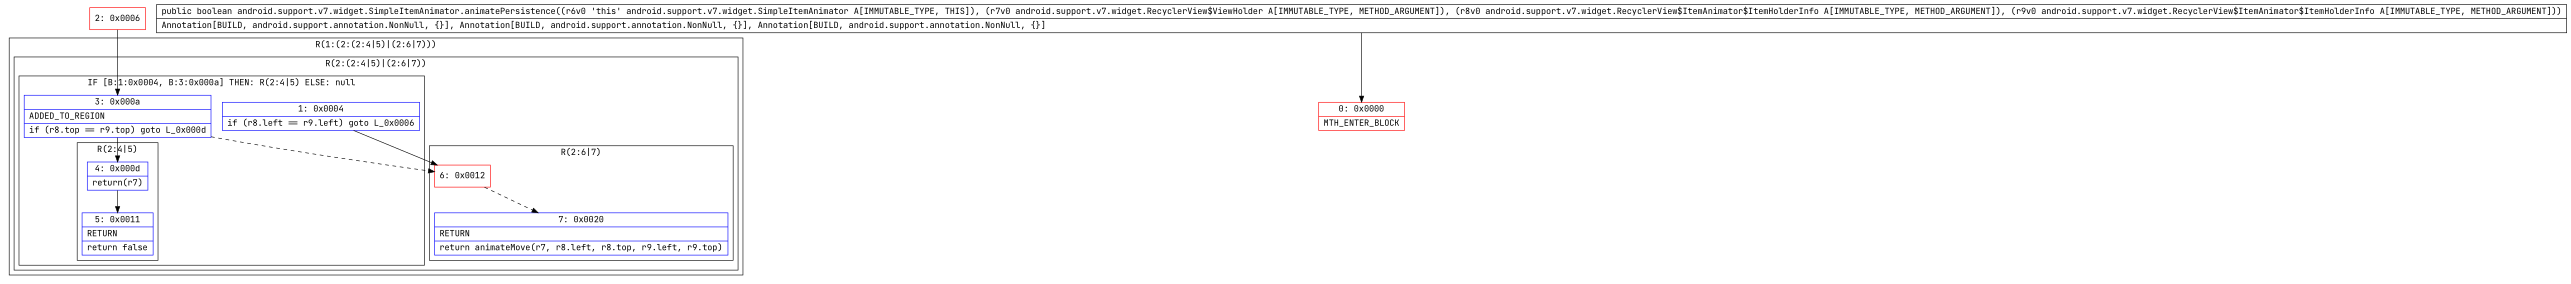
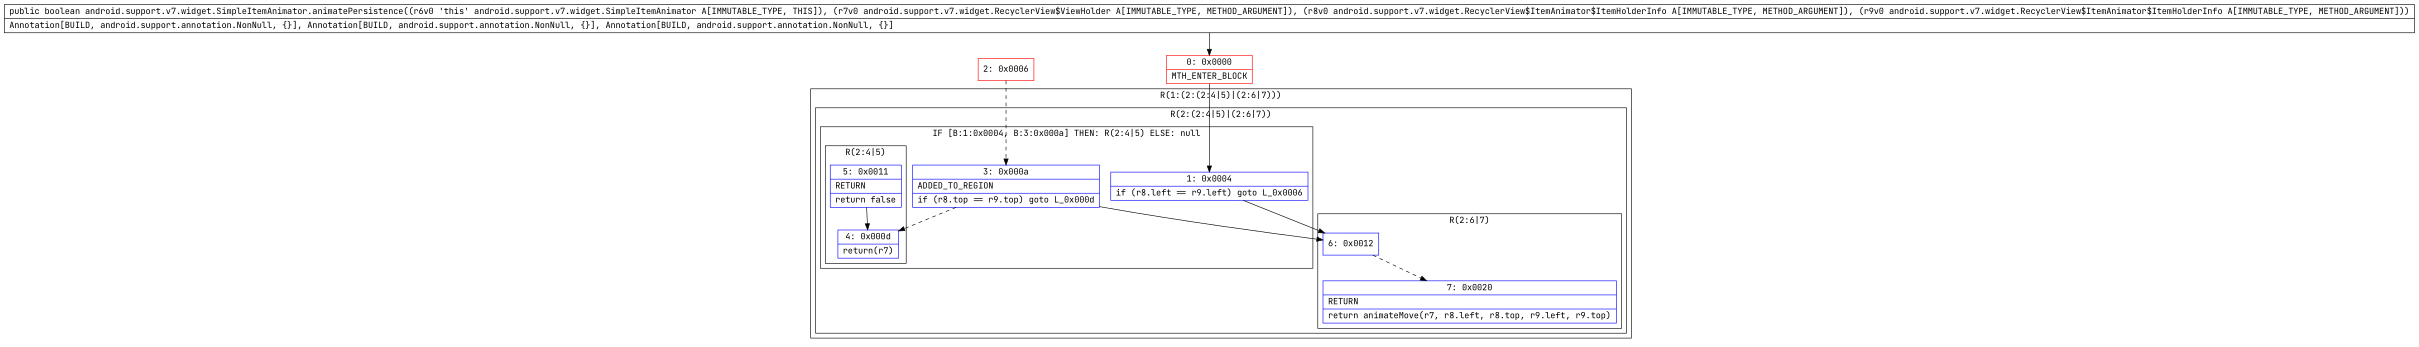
edge "2: 0x0006" -> "3: 0x000a": style solid -> dashed
edge "0: 0x0000" -> "1: 0x0004": added
edge "3: 0x000a" -> "4: 0x000d": style solid -> dashed
edge "3: 0x000a" -> "6: 0x0012": style dashed -> solid
node "6: 0x0012": color red -> blue
edge "4: 0x000d" -> "5: 0x0011": reversed
